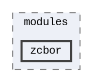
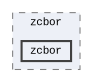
cluster "modules": label "modules" -> "zcbor"
